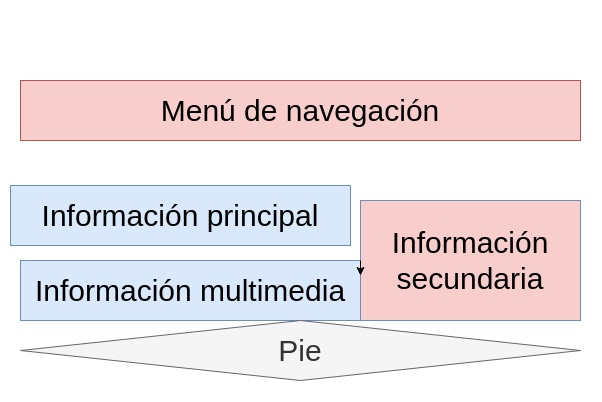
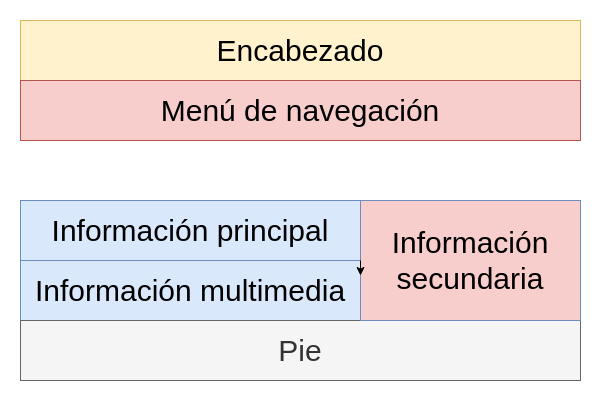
node "Encabezado": added
node "Información principal": moved (181, 216) -> (191, 231)
node "Pie": shape diamond -> rectangle
